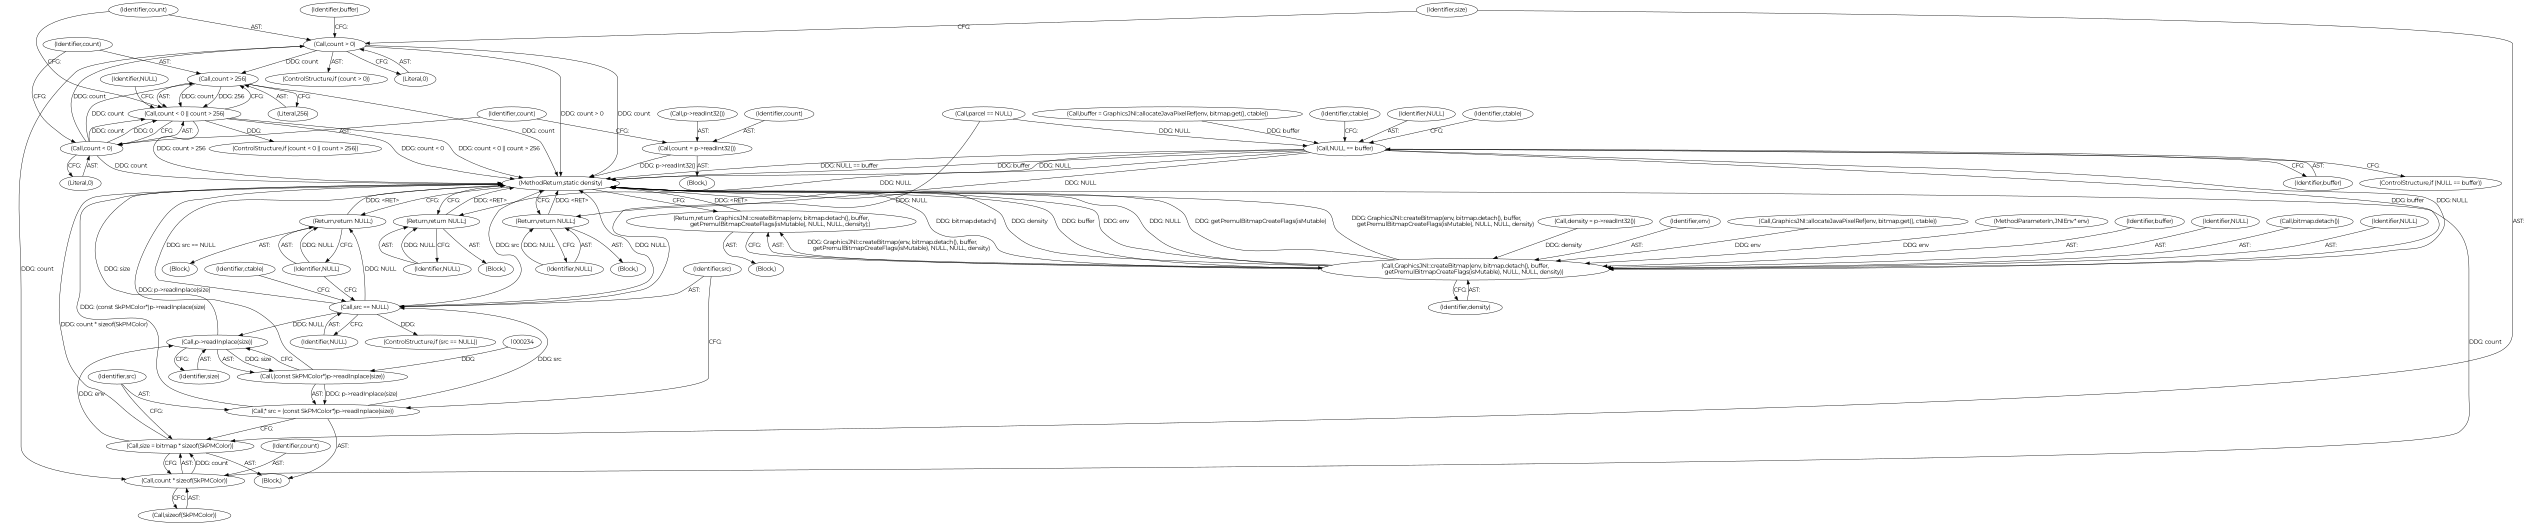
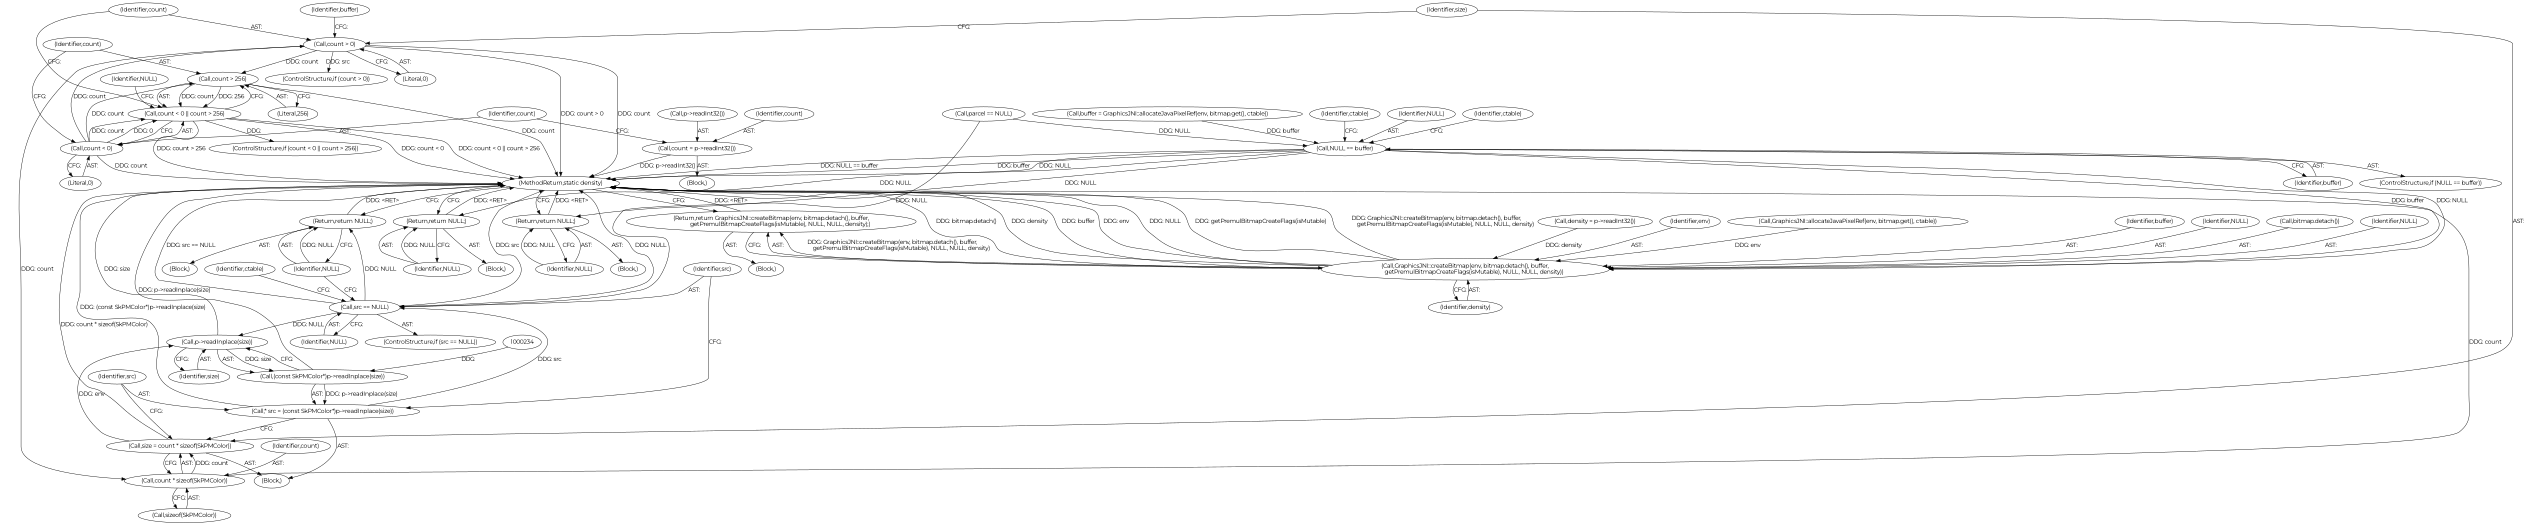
edge "(Call,count > 0)" -> "(ControlStructure,if (count > 0))": label "AST: " -> "DDG: src"
edge "(Call,NULL == buffer)" -> "(ControlStructure,if (NULL == buffer))": label "CFG: " -> "AST: "
node "(MethodParameterIn,JNIEnv* env)": removed
edge "(Call,src == NULL)" -> "(ControlStructure,if (src == NULL))": label "DDG: " -> "AST: "
node "(Call,size = bitmap * sizeof(SkPMColor))": label "(Call,size = bitmap * sizeof(SkPMColor))" -> "(Call,size = count * sizeof(SkPMColor))"
